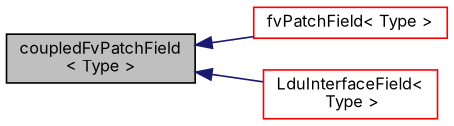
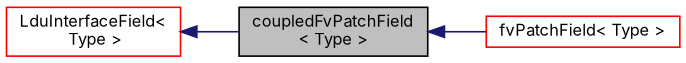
edge "LduInterfaceField< Type >" -> "coupledFvPatchField < Type >": reversed
